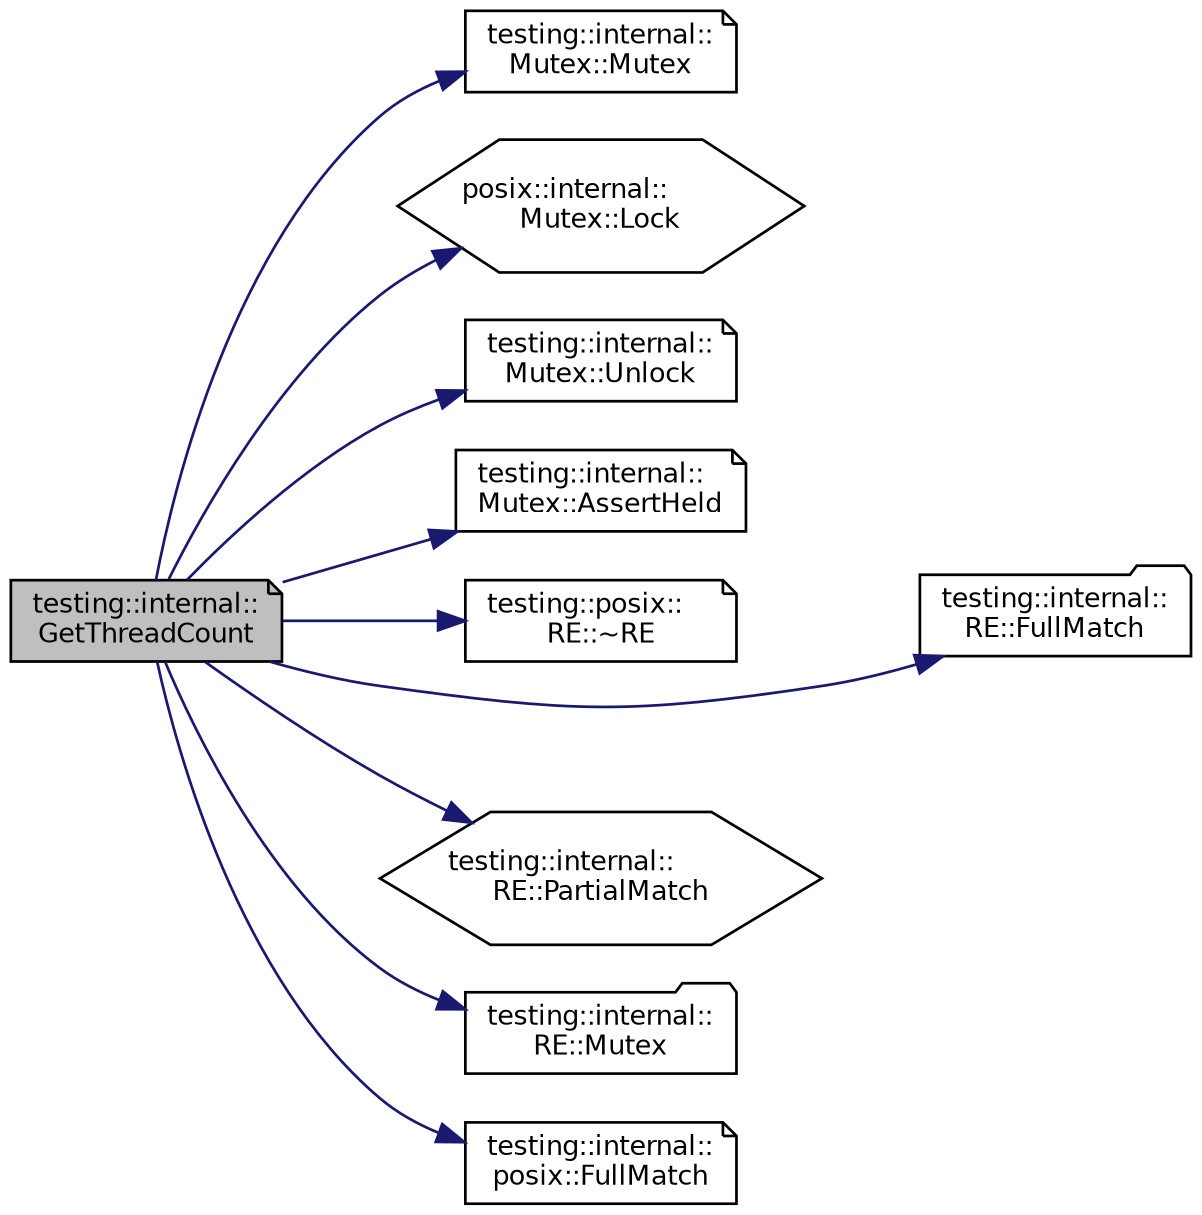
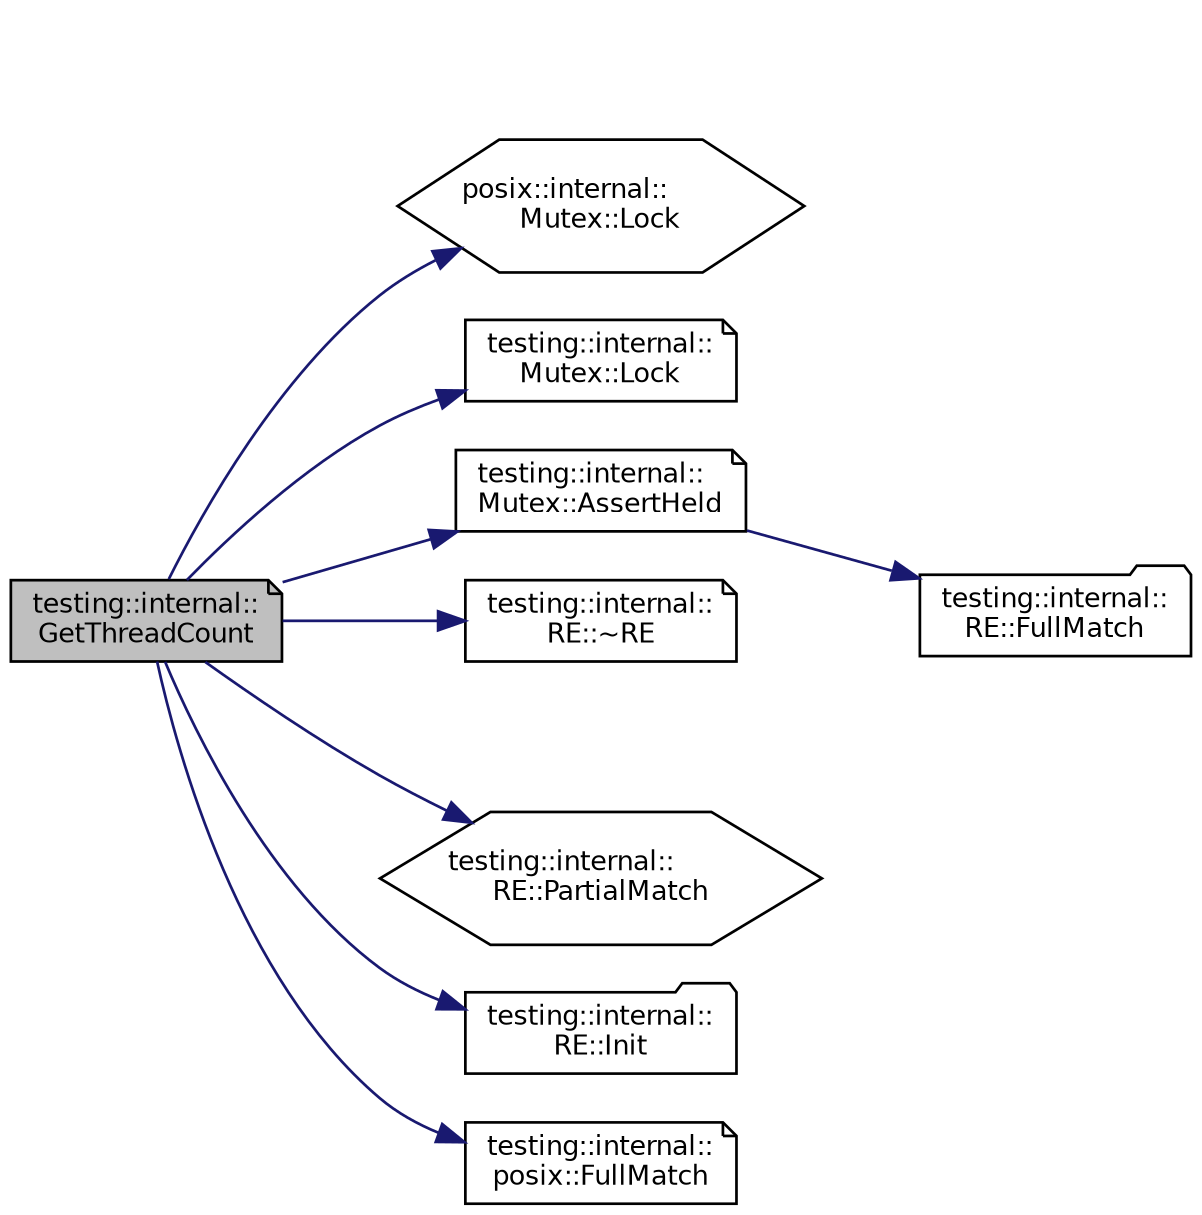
node "testing::internal:: Mutex::Mutex": removed
node "testing::internal:: Mutex::Unlock": label "testing::internal:: Mutex::Unlock" -> "testing::internal:: Mutex::Lock"
node "testing::posix:: RE::~RE": label "testing::posix:: RE::~RE" -> "testing::internal:: RE::~RE"
edge "testing::internal:: GetThreadCount" -> "testing::internal:: RE::FullMatch": now "testing::internal:: Mutex::AssertHeld" -> "testing::internal:: RE::FullMatch"
node "testing::internal:: RE::Mutex": label "testing::internal:: RE::Mutex" -> "testing::internal:: RE::Init"
